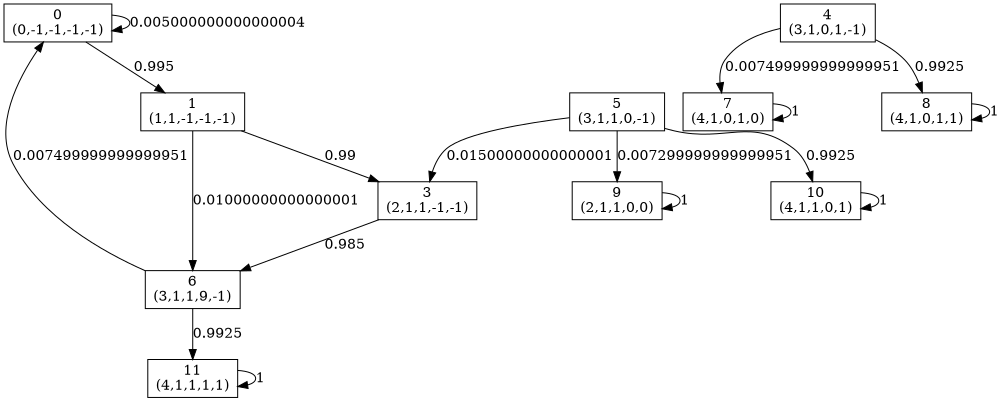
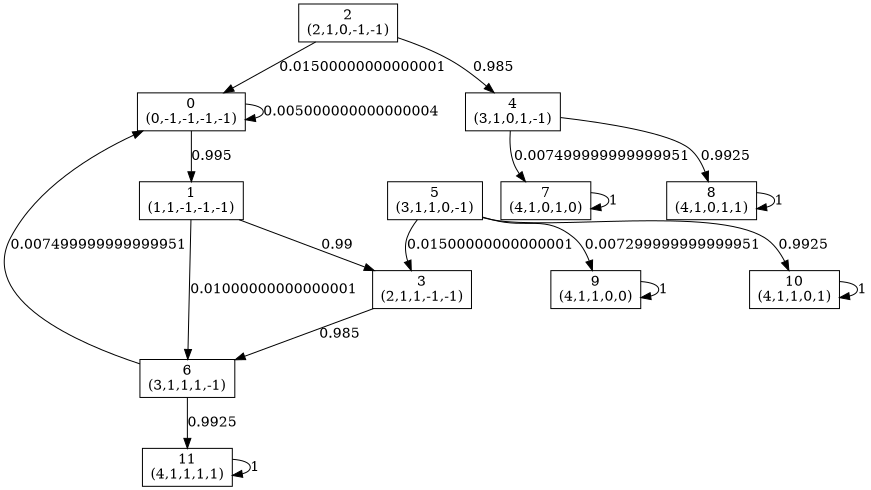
node "2 (2,1,0,-1,-1)": added
node "9 (2,1,1,0,0)": label "9 (2,1,1,0,0)" -> "9 (4,1,1,0,0)"
node "6 (3,1,1,9,-1)": label "6 (3,1,1,9,-1)" -> "6 (3,1,1,1,-1)"
